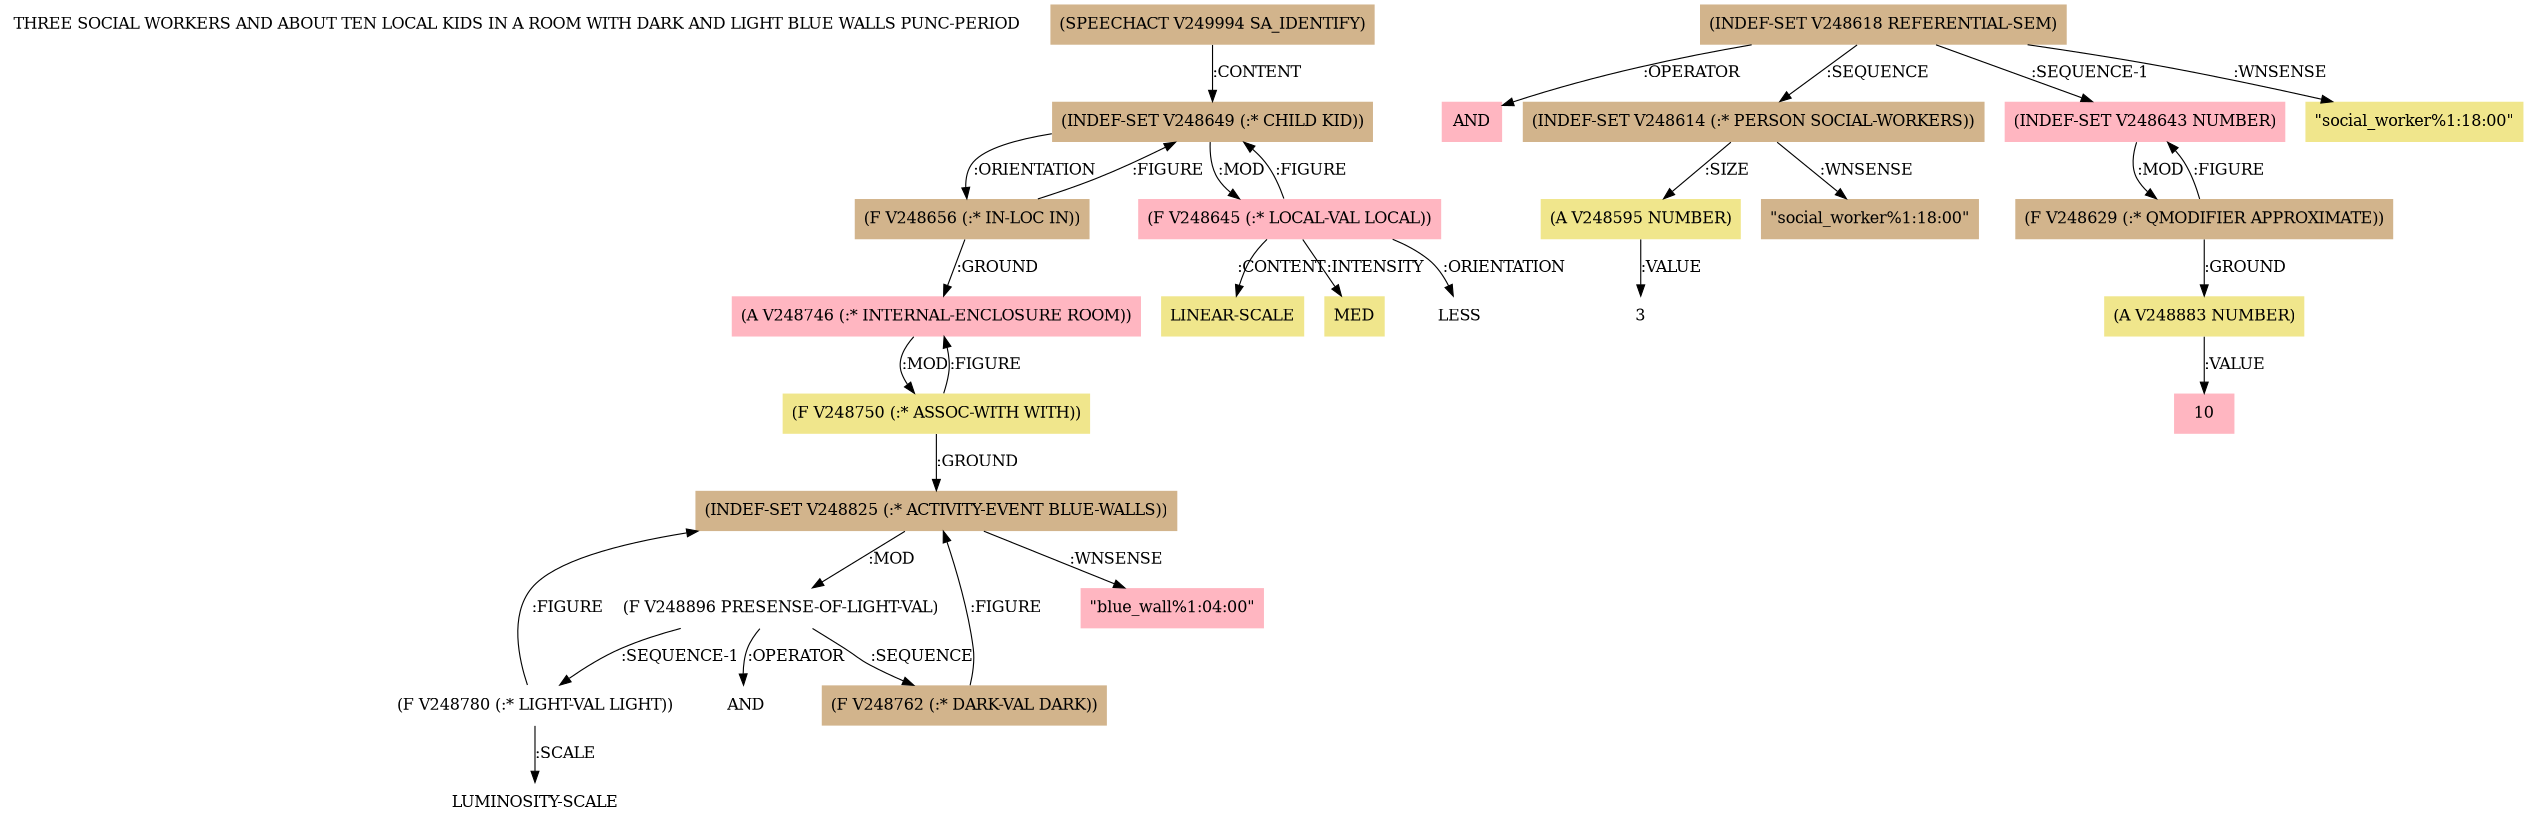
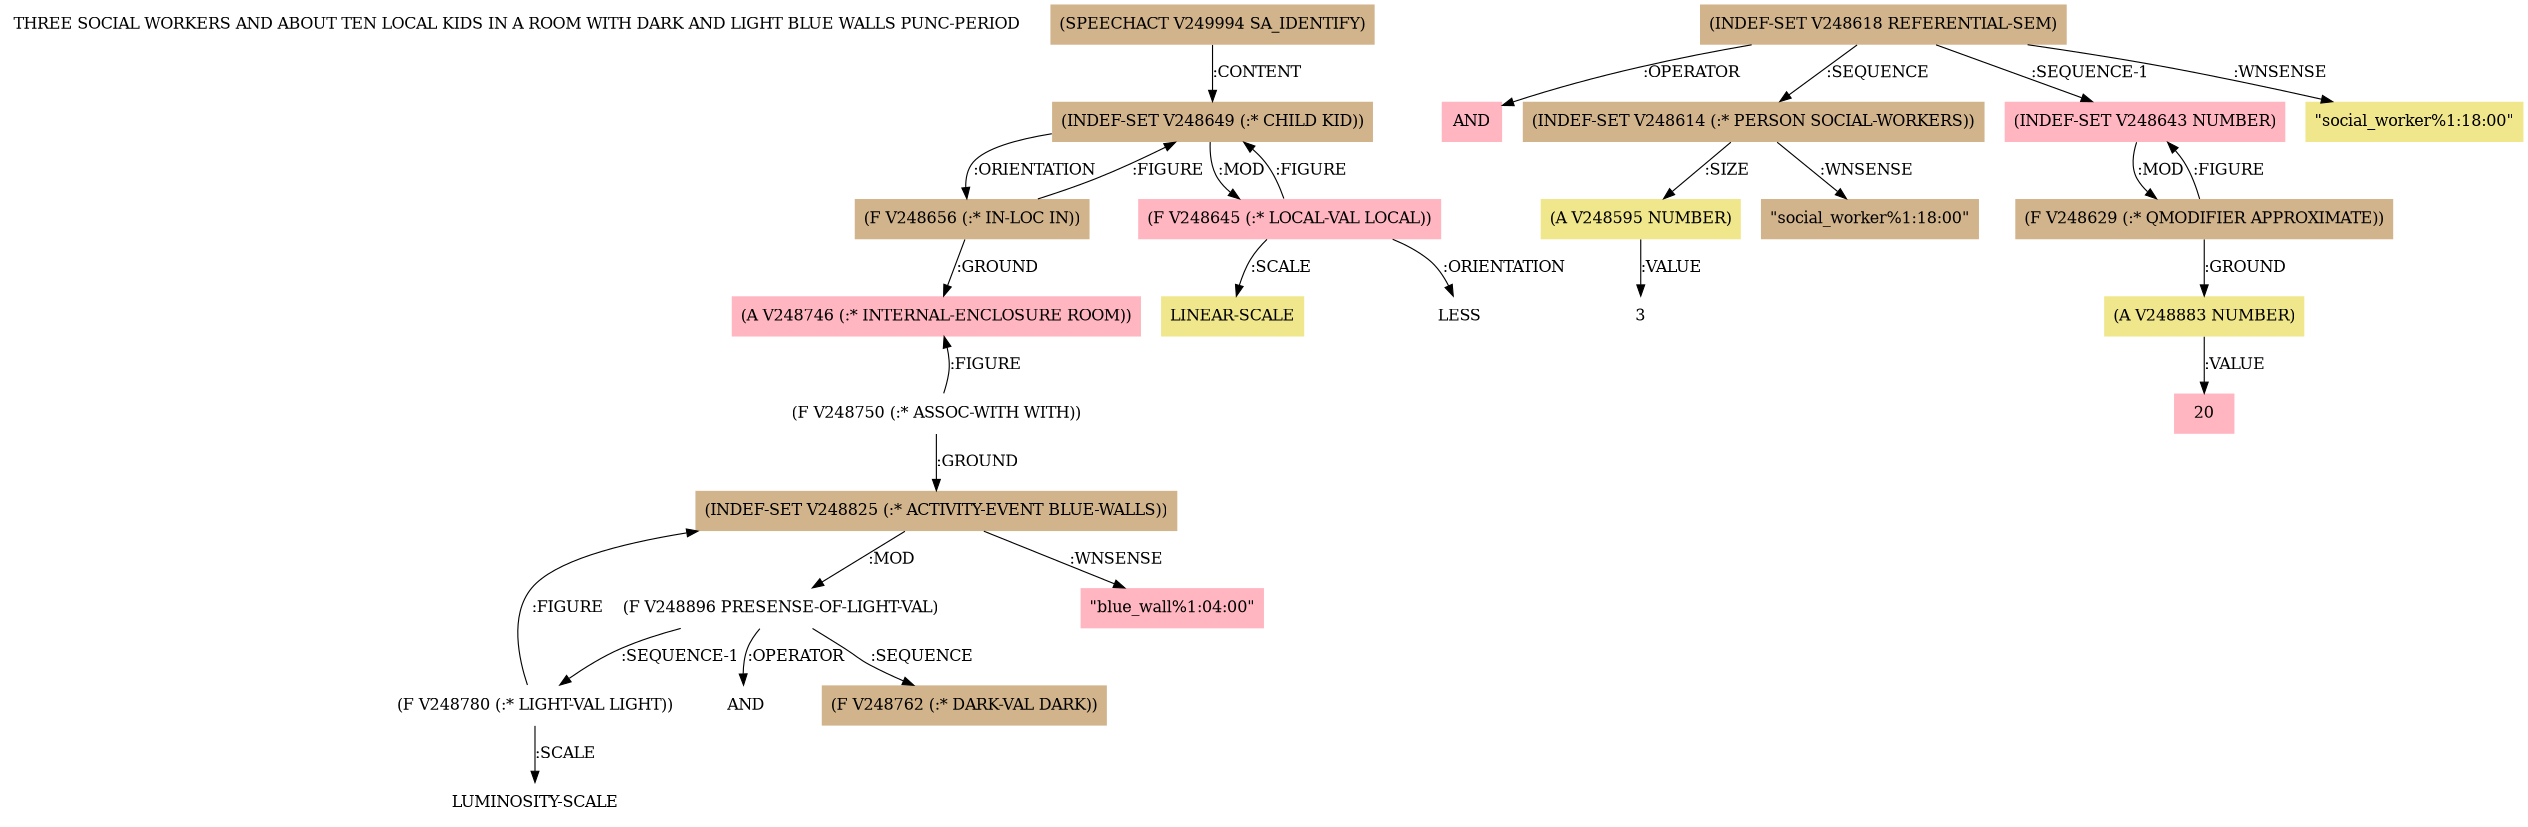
edge "(F V248645 (:* LOCAL-VAL LOCAL))" -> "LINEAR-SCALE": label ":CONTENT" -> ":SCALE"
node "MED": removed
edge "(A V248746 (:* INTERNAL-ENCLOSURE ROOM))" -> "(F V248750 (:* ASSOC-WITH WITH))": removed, label ":MOD"
node "(F V248750 (:* ASSOC-WITH WITH))": fillcolor khaki -> white
node "10": label "10" -> "20"
edge "(F V248762 (:* DARK-VAL DARK))" -> "(INDEF-SET V248825 (:* ACTIVITY-EVENT BLUE-WALLS))": removed, label ":FIGURE"
